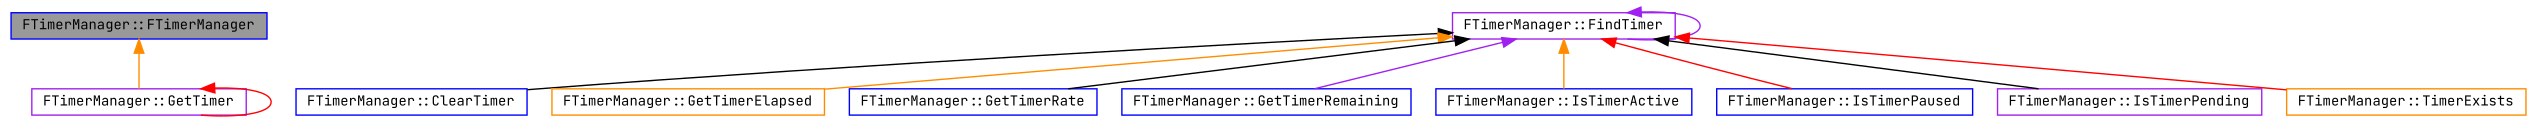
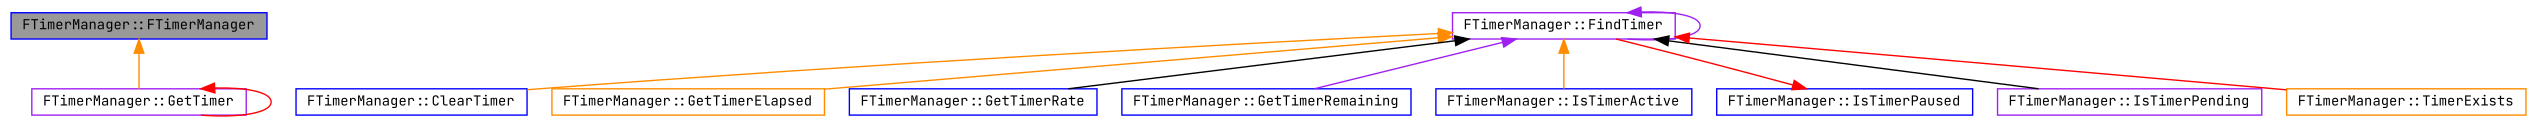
edge "FTimerManager::ClearTimer" -> "FTimerManager::FindTimer": color black -> darkorange
edge "FTimerManager::IsTimerPaused" -> "FTimerManager::FindTimer": reversed
